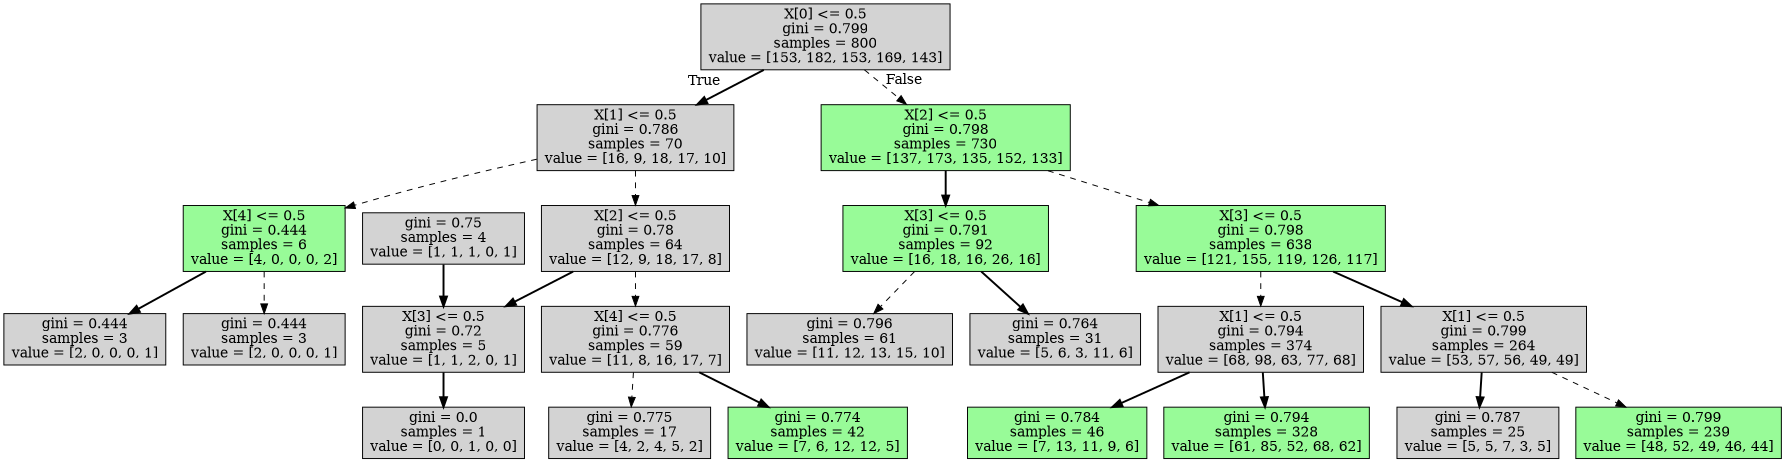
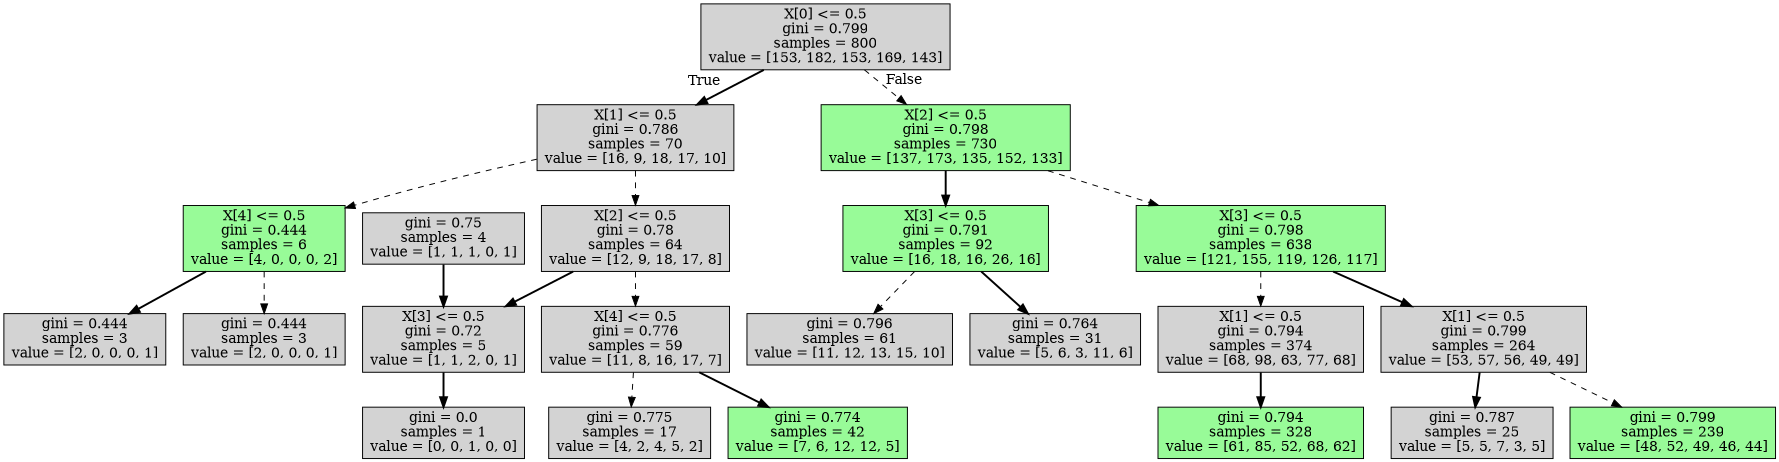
node "gini = 0.784 samples = 46 value = [7, 13, 11, 9, 6]": removed
